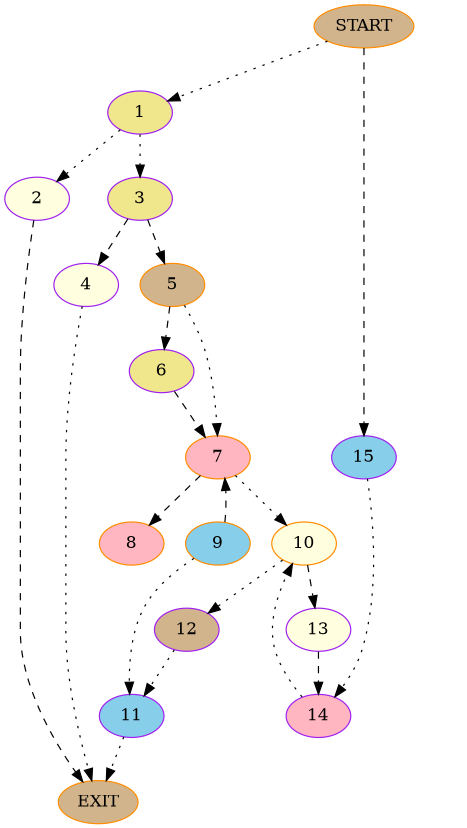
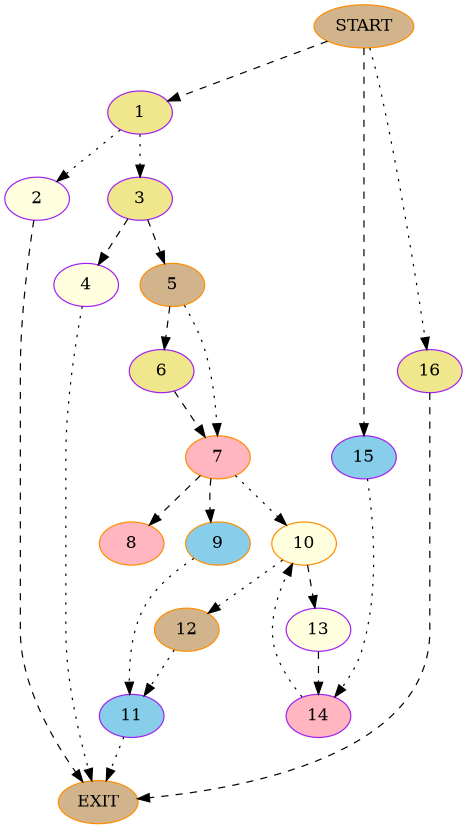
edge "START" -> "1": style dotted -> dashed
node "16": added
edge "9" -> "7": reversed
node "12": color purple -> darkorange
